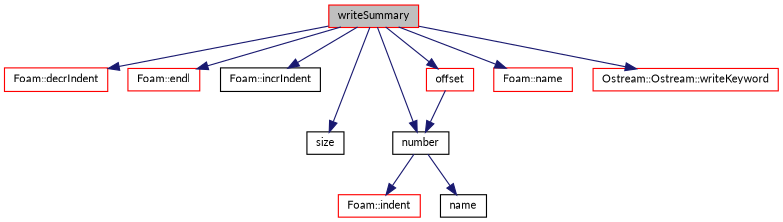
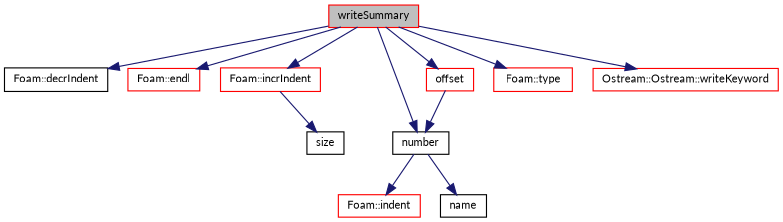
edge "writeSummary" -> "size": now "Foam::incrIndent" -> "size"
node "Foam::decrIndent": color red -> black
node "Foam::incrIndent": color black -> red
node "Foam::name": label "Foam::name" -> "Foam::type"
